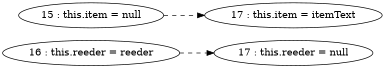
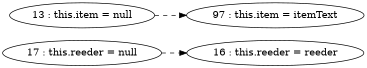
node "15 : this.item = null": label "15 : this.item = null" -> "13 : this.item = null"
node "17 : this.item = itemText": label "17 : this.item = itemText" -> "97 : this.item = itemText"
edge "16 : this.reeder = reeder" -> "17 : this.reeder = null": reversed
